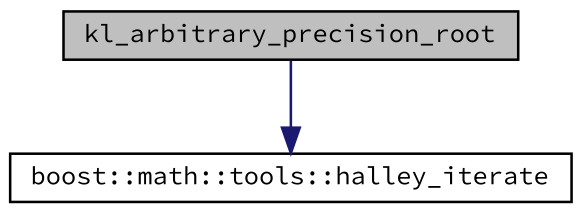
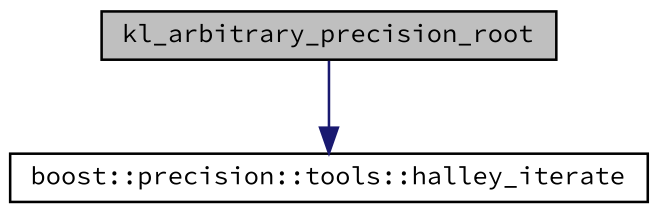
node "boost::math::tools::halley_iterate": label "boost::math::tools::halley_iterate" -> "boost::precision::tools::halley_iterate"
